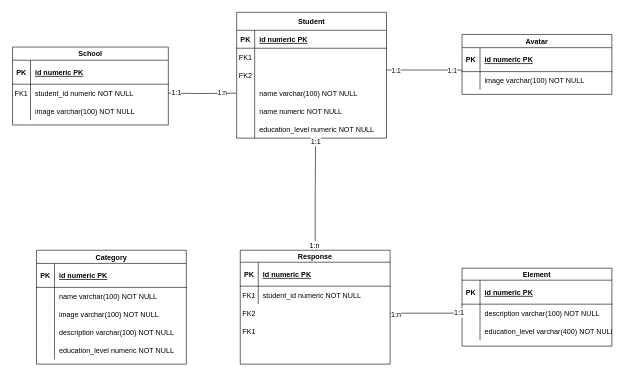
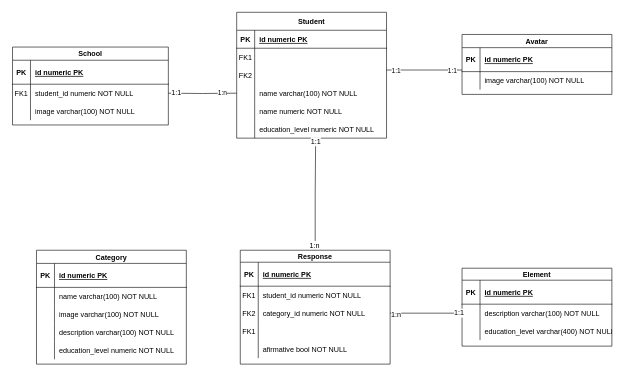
node "category_id numeric NOT NULL": added
node "afirmative bool NOT NULL": added
